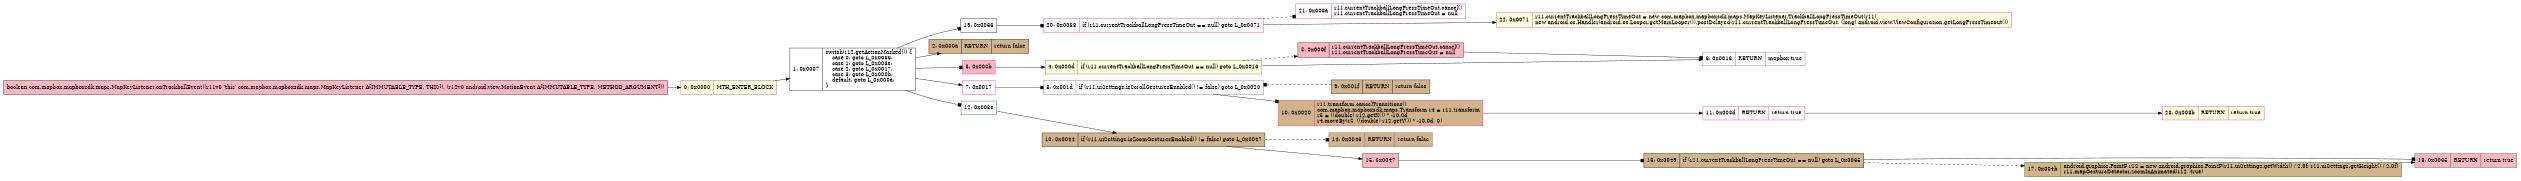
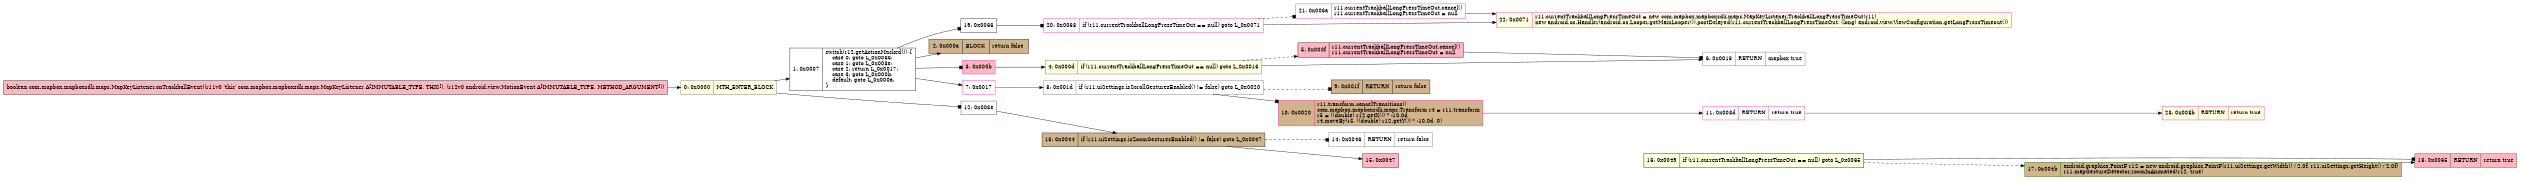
edge "21: 0x006a" -> "22: 0x0071": added
node "2: 0x000a": text "RETURN" -> "BLOCK"
node "1: 0x0007": text "case 2: goto L_0x0017;" -> "case 2: return L_0x0017;"
edge "9: 0x001f" -> "8: 0x001d": reversed
edge "7: 0x0017" -> "8: 0x001d": arrowhead box -> normal
edge "1: 0x0007" -> "12: 0x003e": now "0: 0x0000" -> "12: 0x003e"
node "14: 0x0046": fillcolor tan -> white
edge "15: 0x0047" -> "16: 0x0049": removed
node "16: 0x0049": fillcolor tan -> lightyellow
